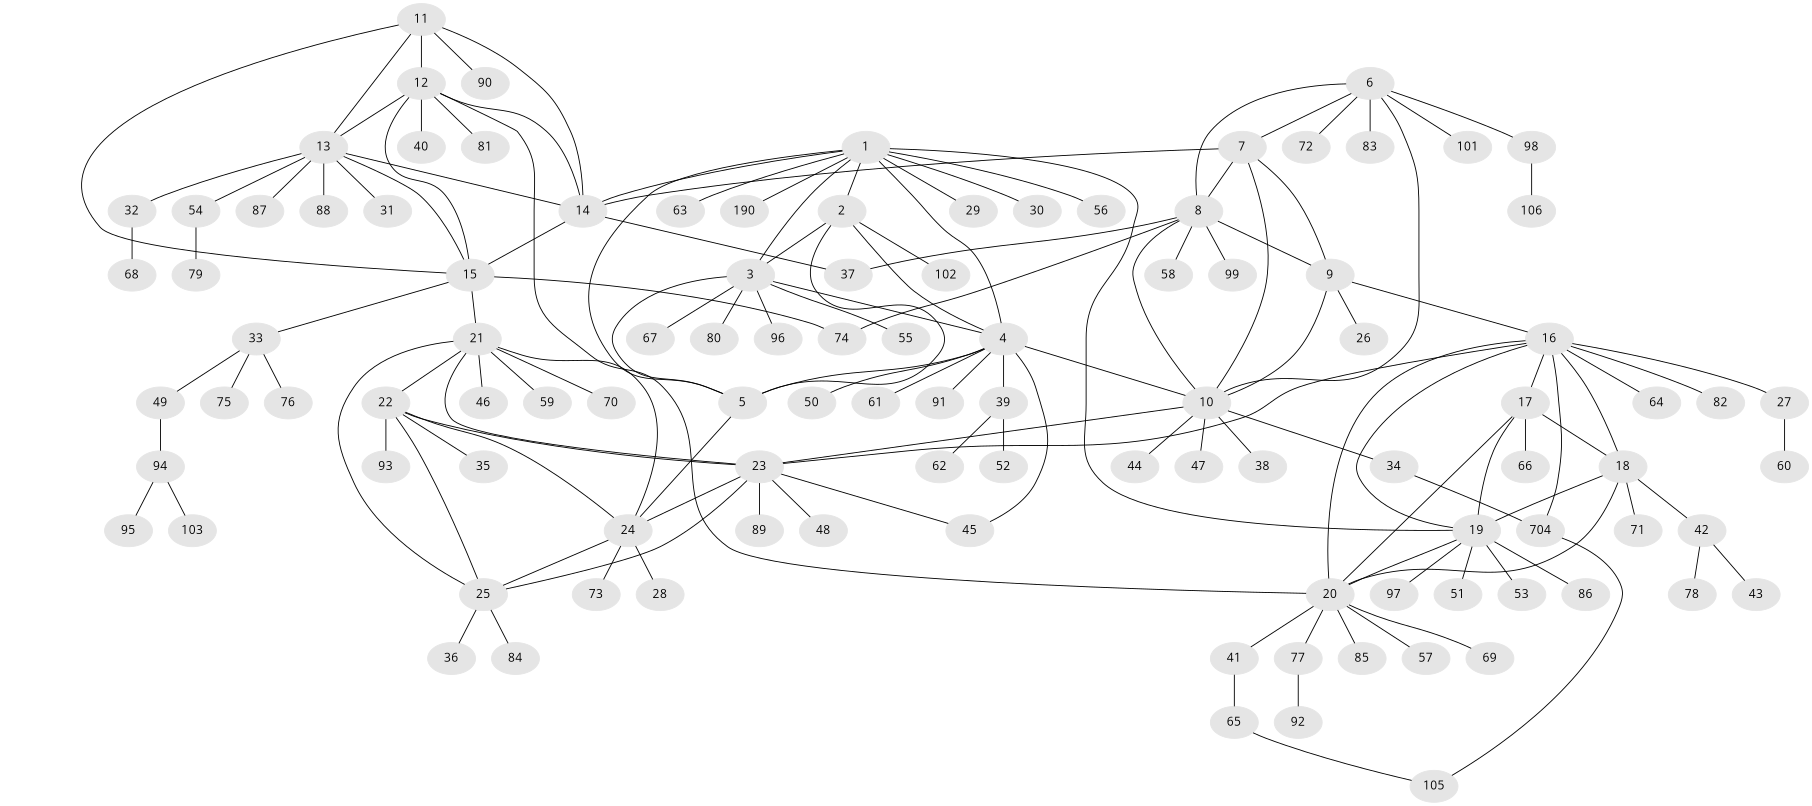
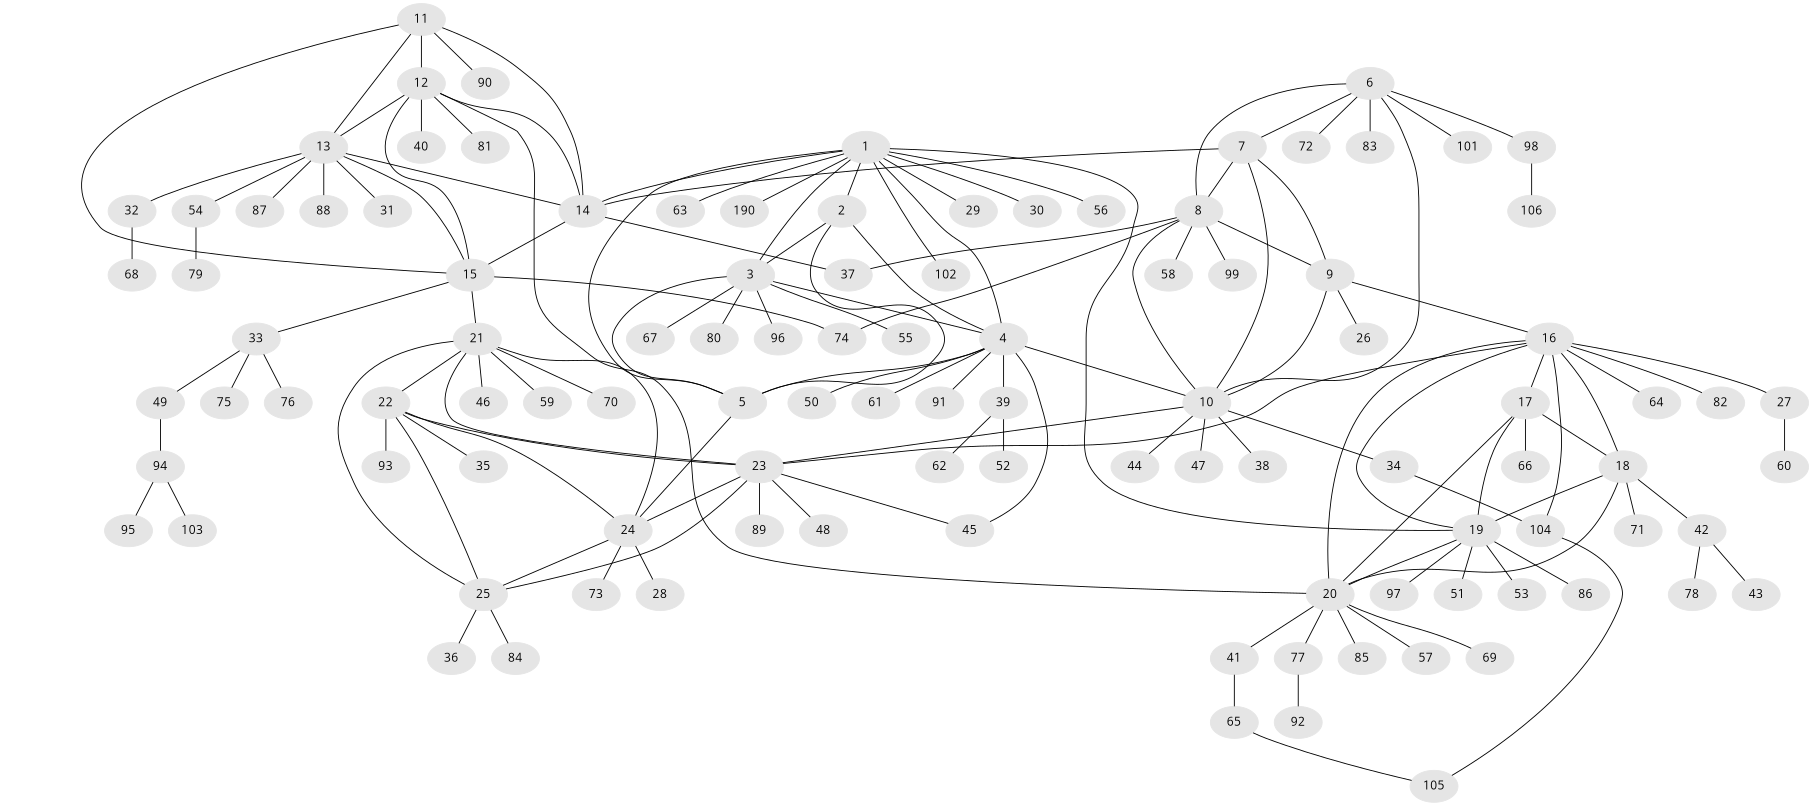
edge "2" -- "102": now "1" -- "102"
node "704": label "704" -> "104"
